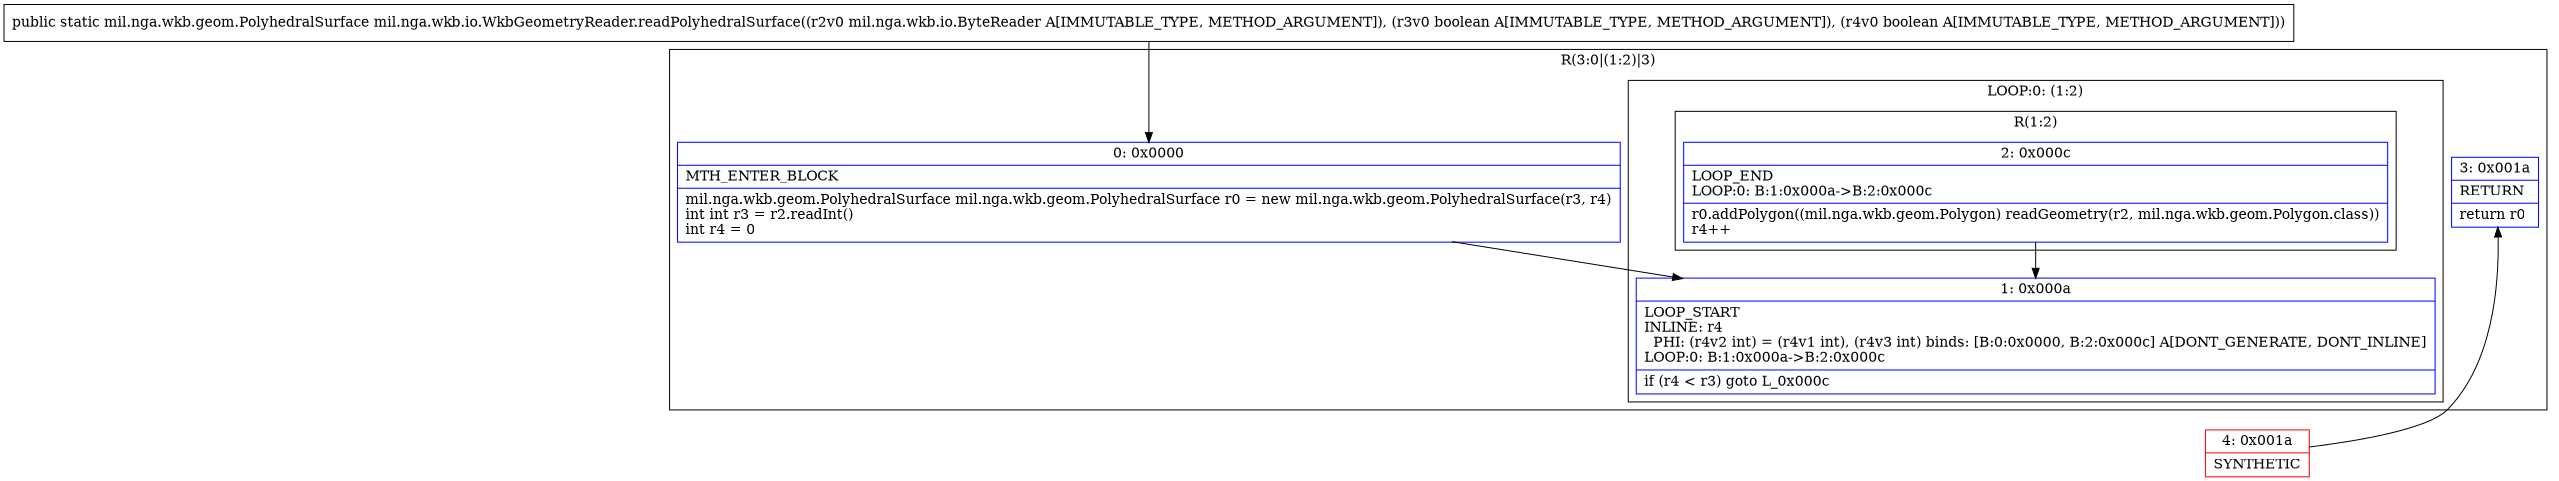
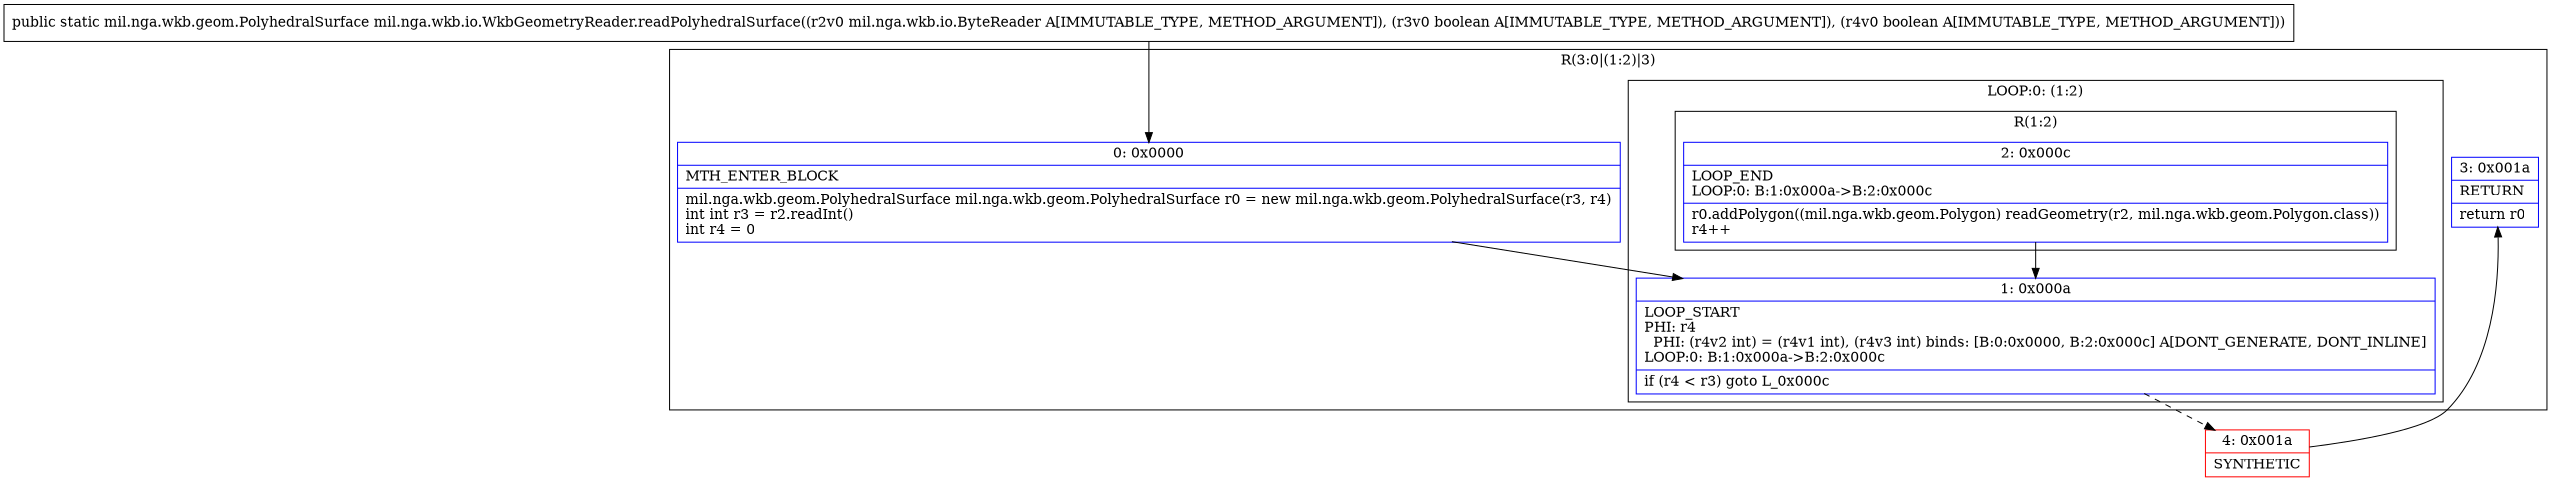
node "1: 0x000a": text "INLINE: r4" -> "PHI: r4"
edge "1: 0x000a" -> "4: 0x001a": added
